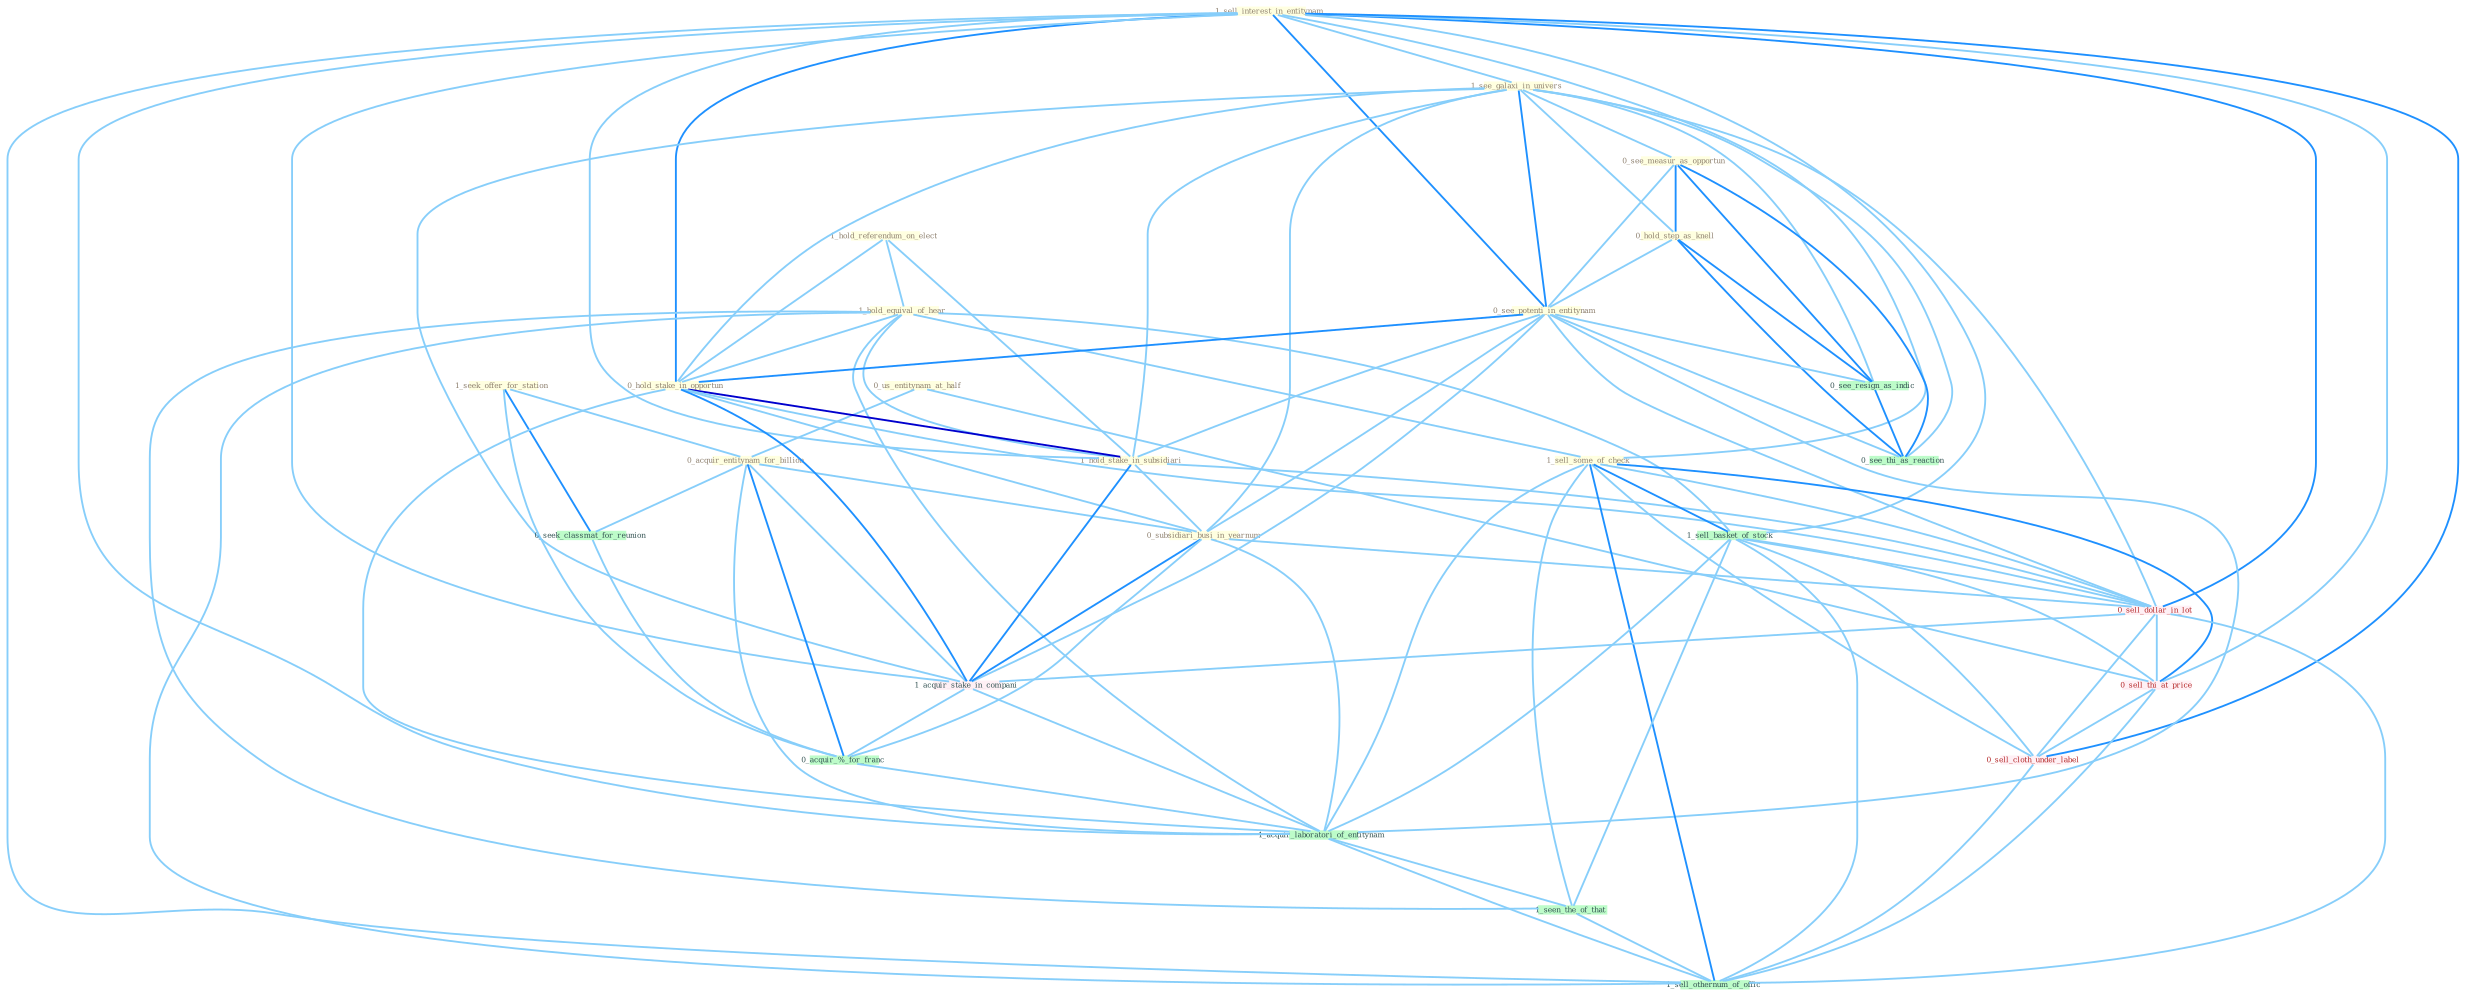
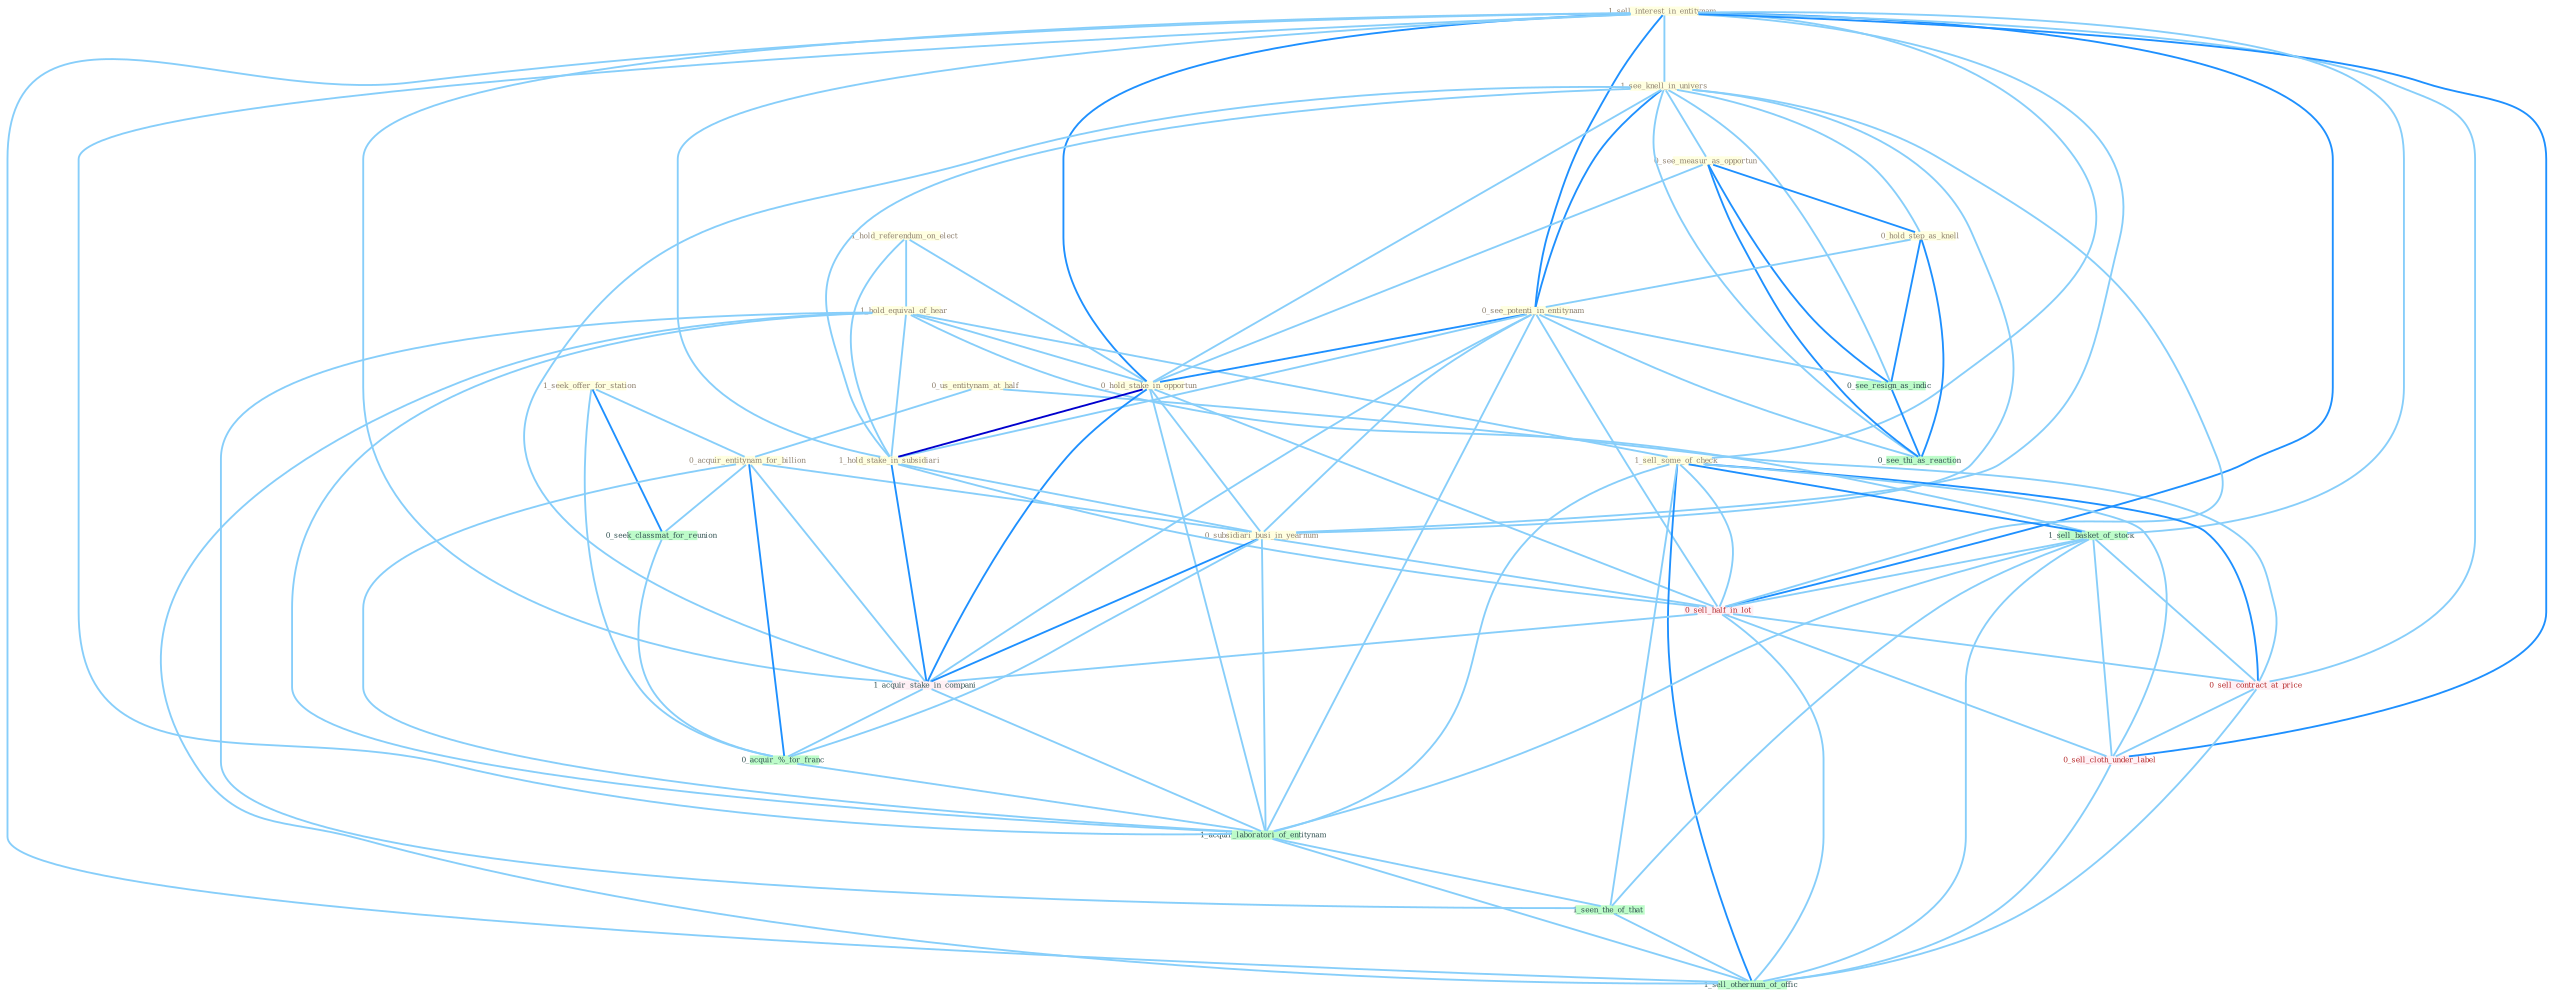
node "1_see_galaxi_in_univers": label "1_see_galaxi_in_univers" -> "1_see_knell_in_univers"
edge "0_see_measur_as_opportun" -- "0_see_potenti_in_entitynam": now "0_see_measur_as_opportun" -- "0_hold_stake_in_opportun"
edge "1_sell_interest_in_entitynam" -- "0_subsidiari_busi_in_yearnum": added
node "0_sell_dollar_in_lot": label "0_sell_dollar_in_lot" -> "0_sell_half_in_lot"
node "0_sell_thi_at_price": label "0_sell_thi_at_price" -> "0_sell_contract_at_price"
